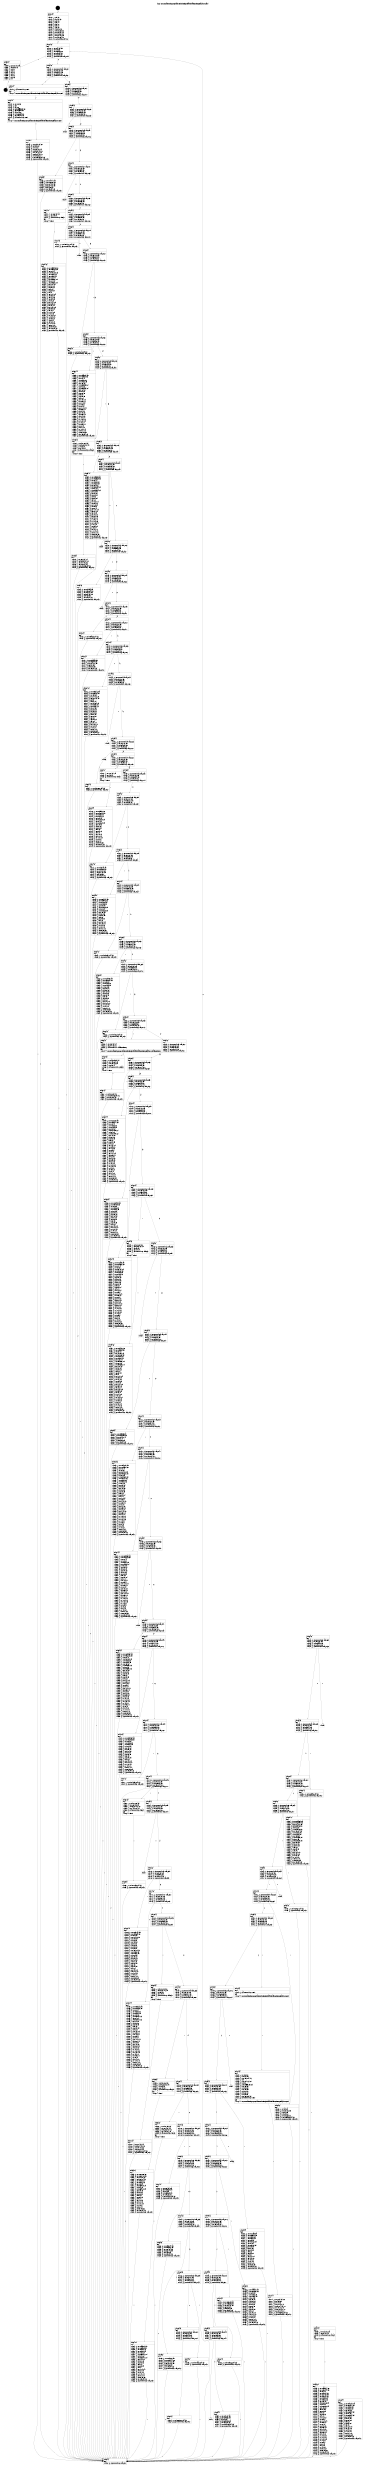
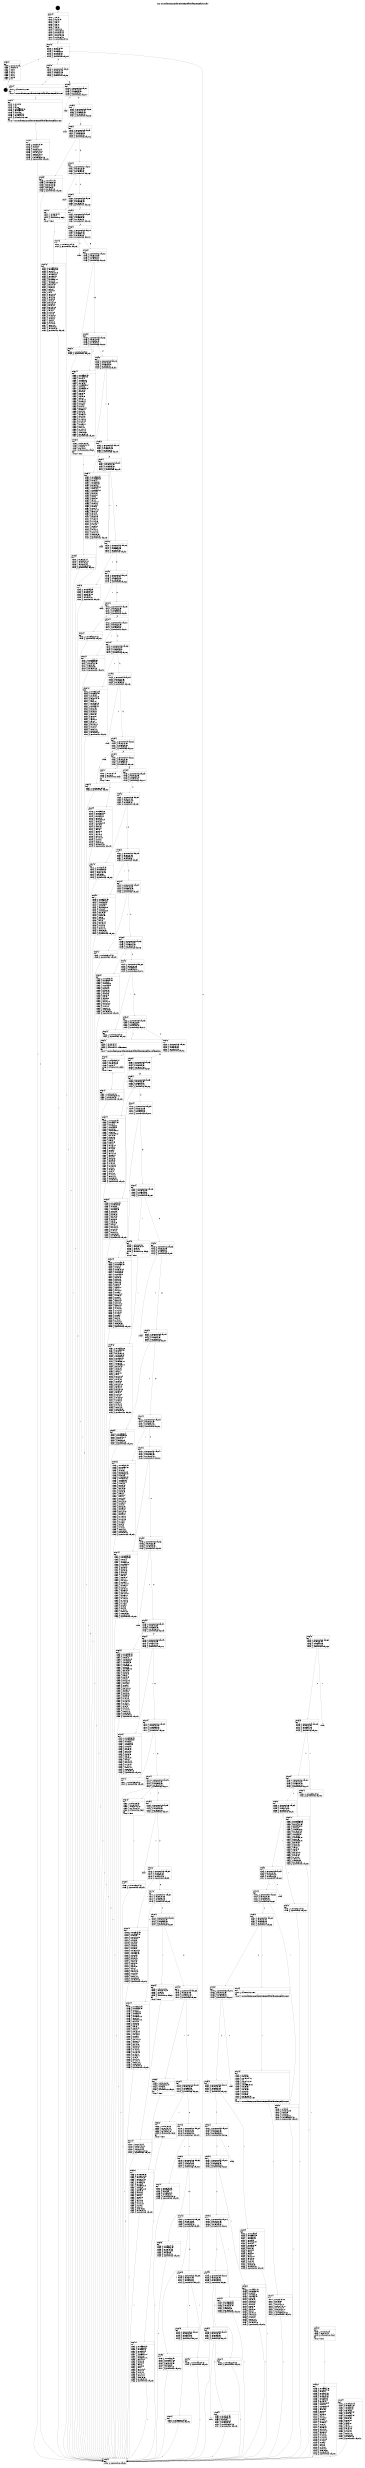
node "0x402b67": added
